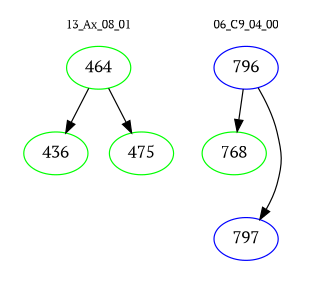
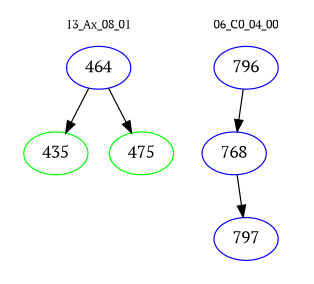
cluster "06_C9_04_00": label "06_C9_04_00" -> "06_C0_04_00"
node "464": color green -> blue
edge "796" -> "797": now "768" -> "797"
node "436": label "436" -> "435"
node "768": color green -> blue
